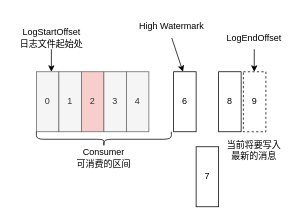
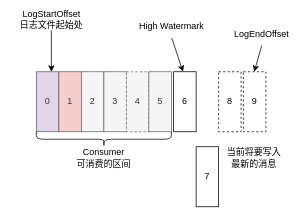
node "LogStartOffset 日志文件起始处": moved (51, 38) -> (51, 19)
node "LogEndOffset": moved (254, 38) -> (262, 34)
node "0": fillcolor #f5f5f5 -> #e1d5e7
node "1": fillcolor #f5f5f5 -> #f8cecc
node "2": fillcolor #f8cecc -> #f5f5f5
node "4": style solid -> dashed
node "5": added
node "8": style solid -> dashed
node "当前将要写入最新的消息": moved (254, 150) -> (254, 158)
